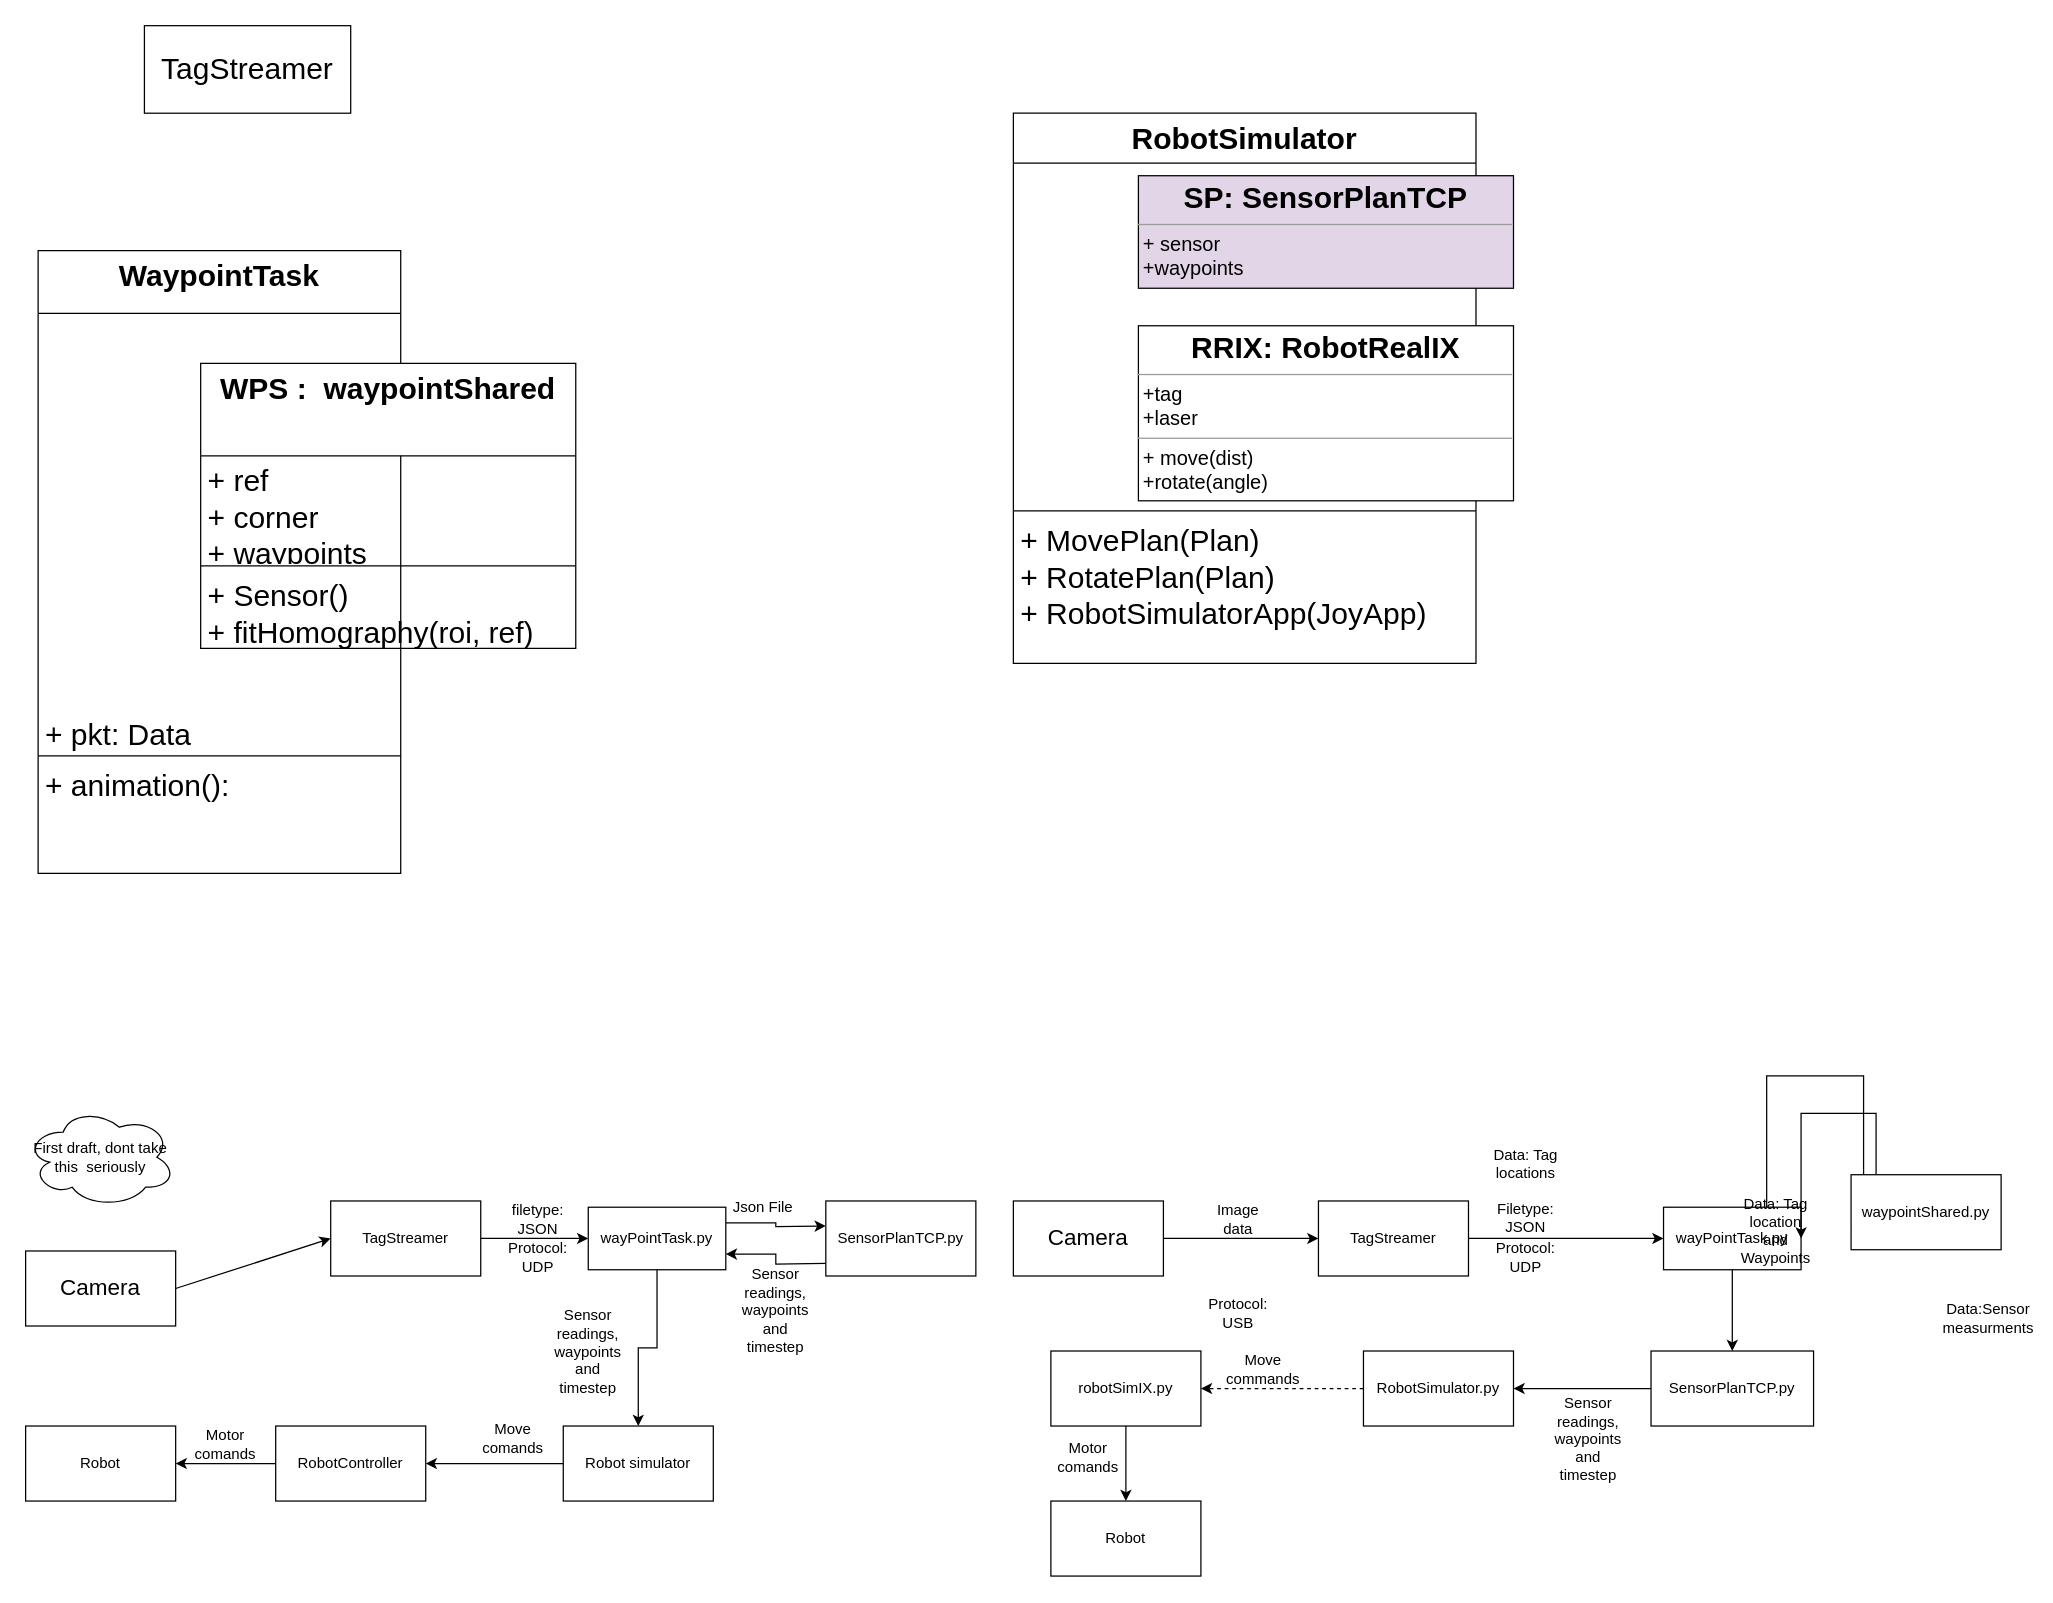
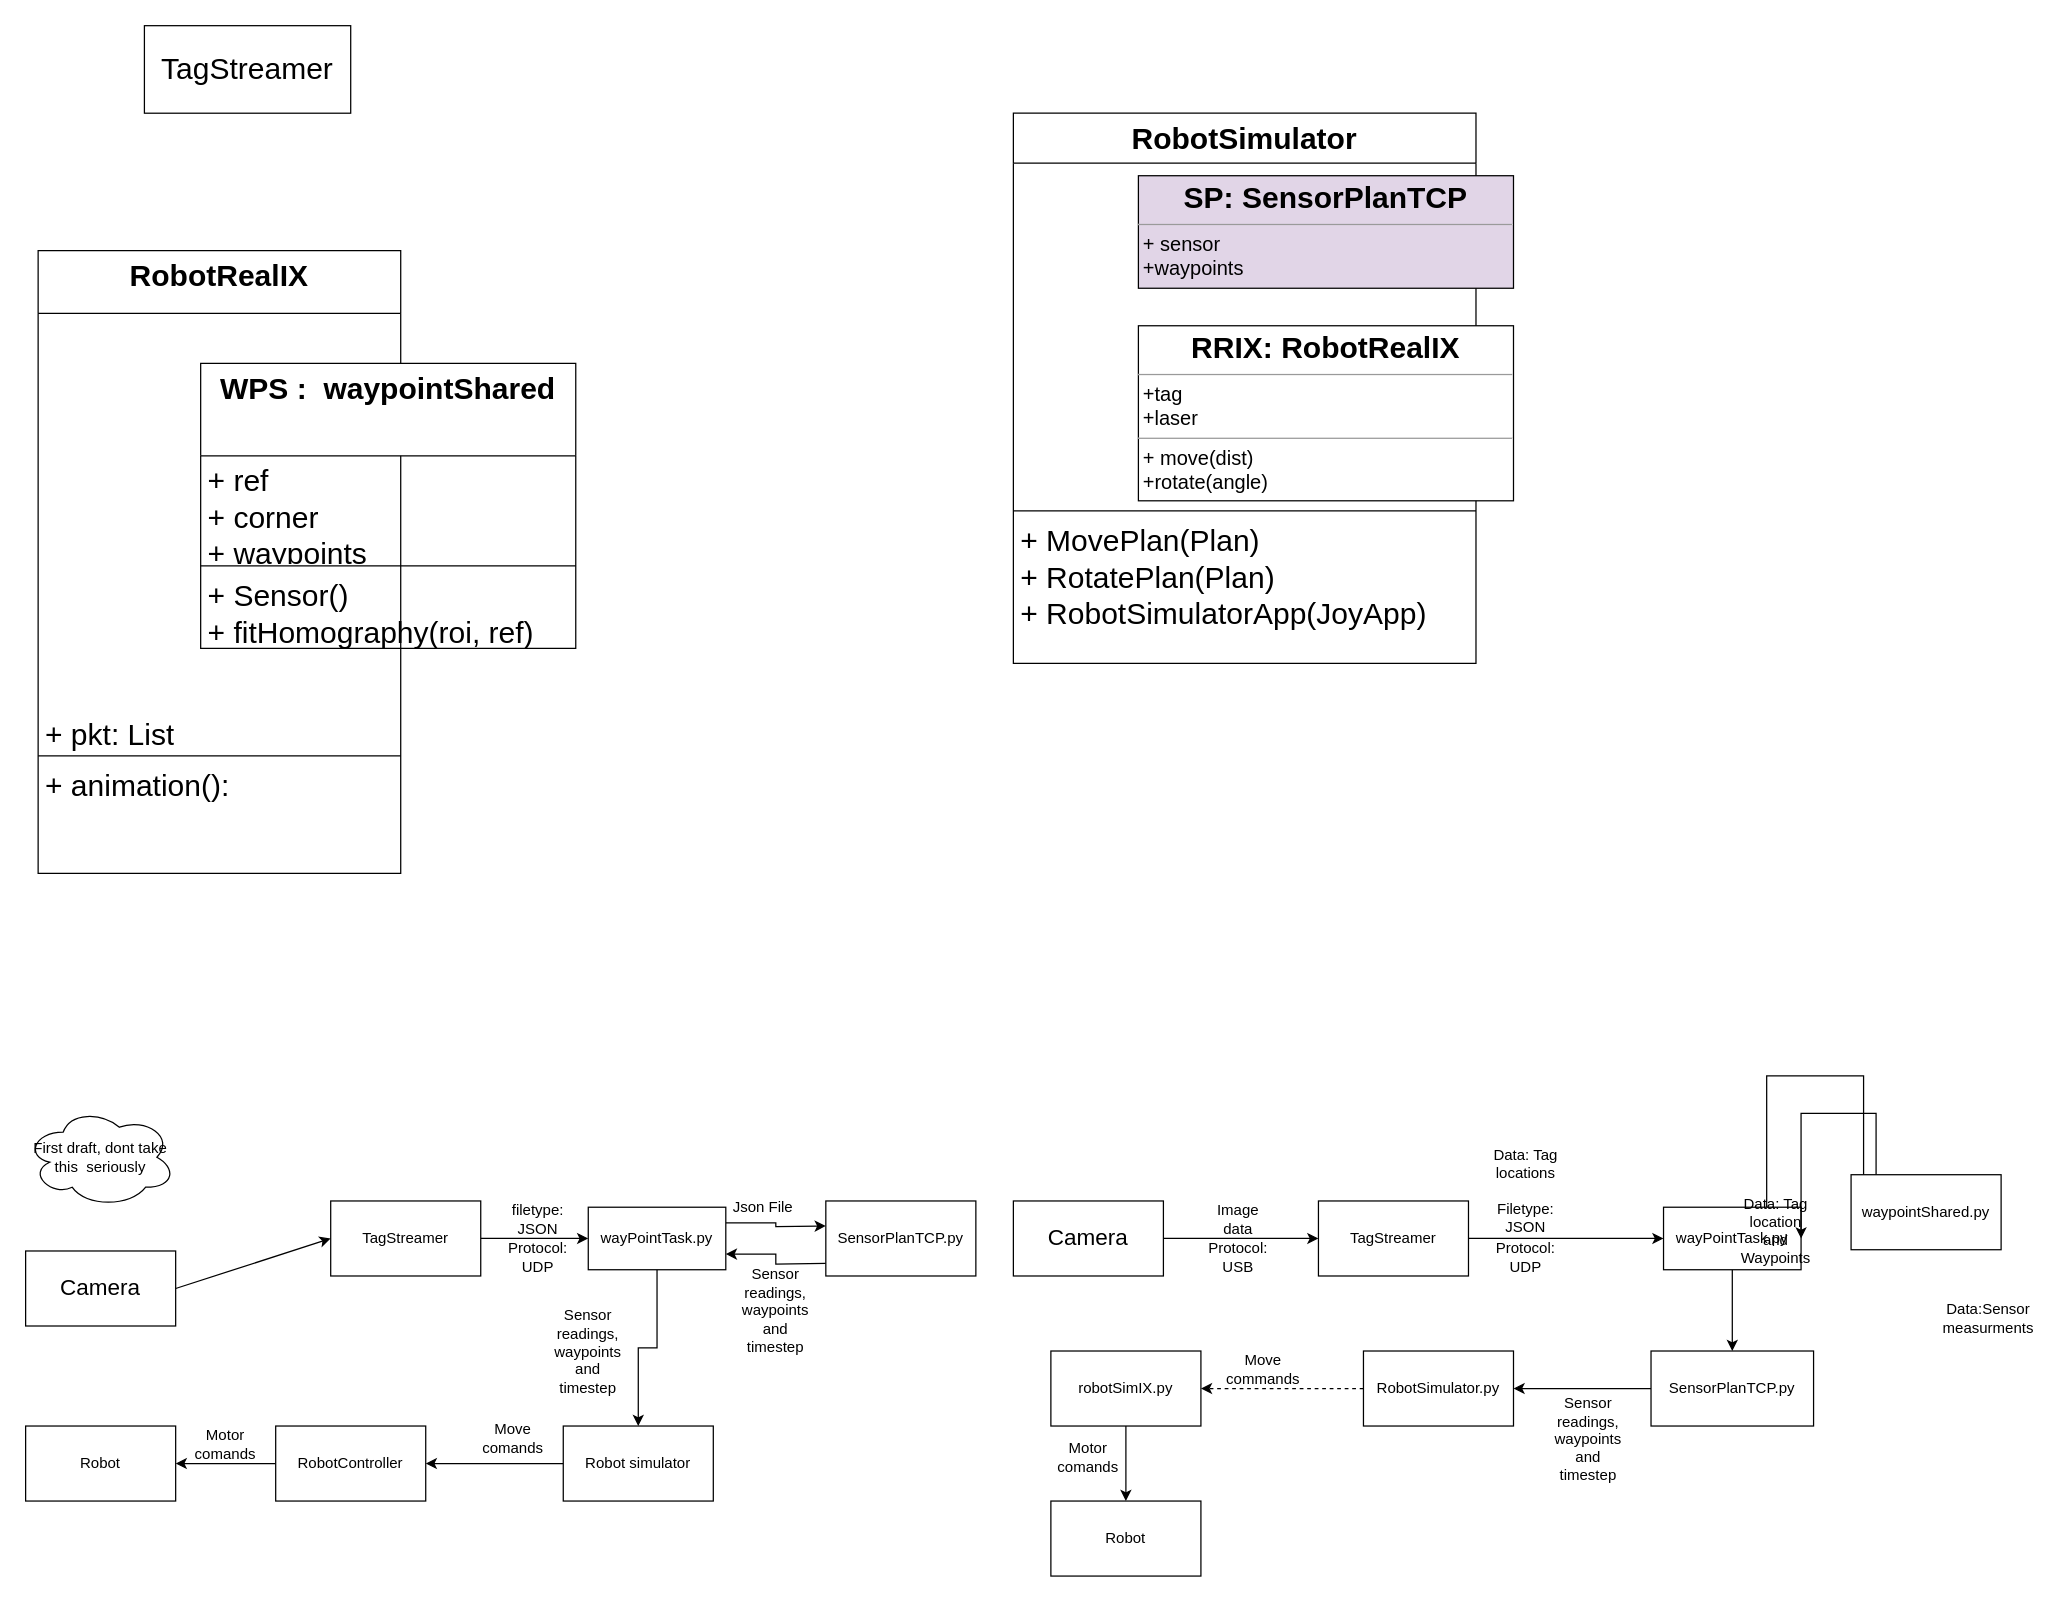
node "WaypointTask": label "WaypointTask" -> "RobotRealIX"
node "+ pkt: Data": label "+ pkt: Data" -> "+ pkt: List"
node "Protocol: USB": moved (1238, 1313) -> (1238, 1257)
